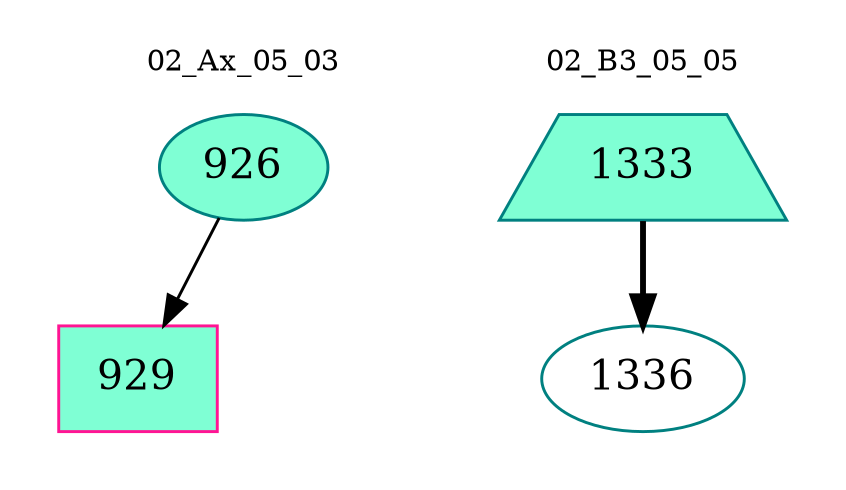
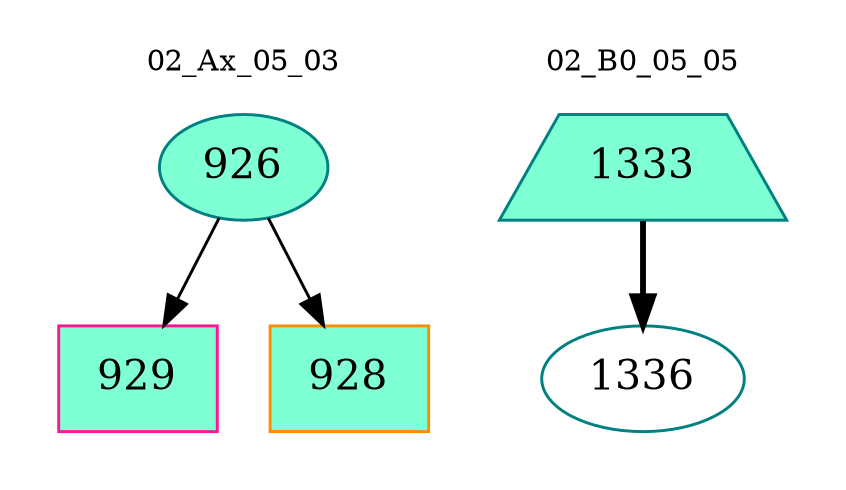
cluster "02_B3_05_05": label "02_B3_05_05" -> "02_B0_05_05"
node "928": added
